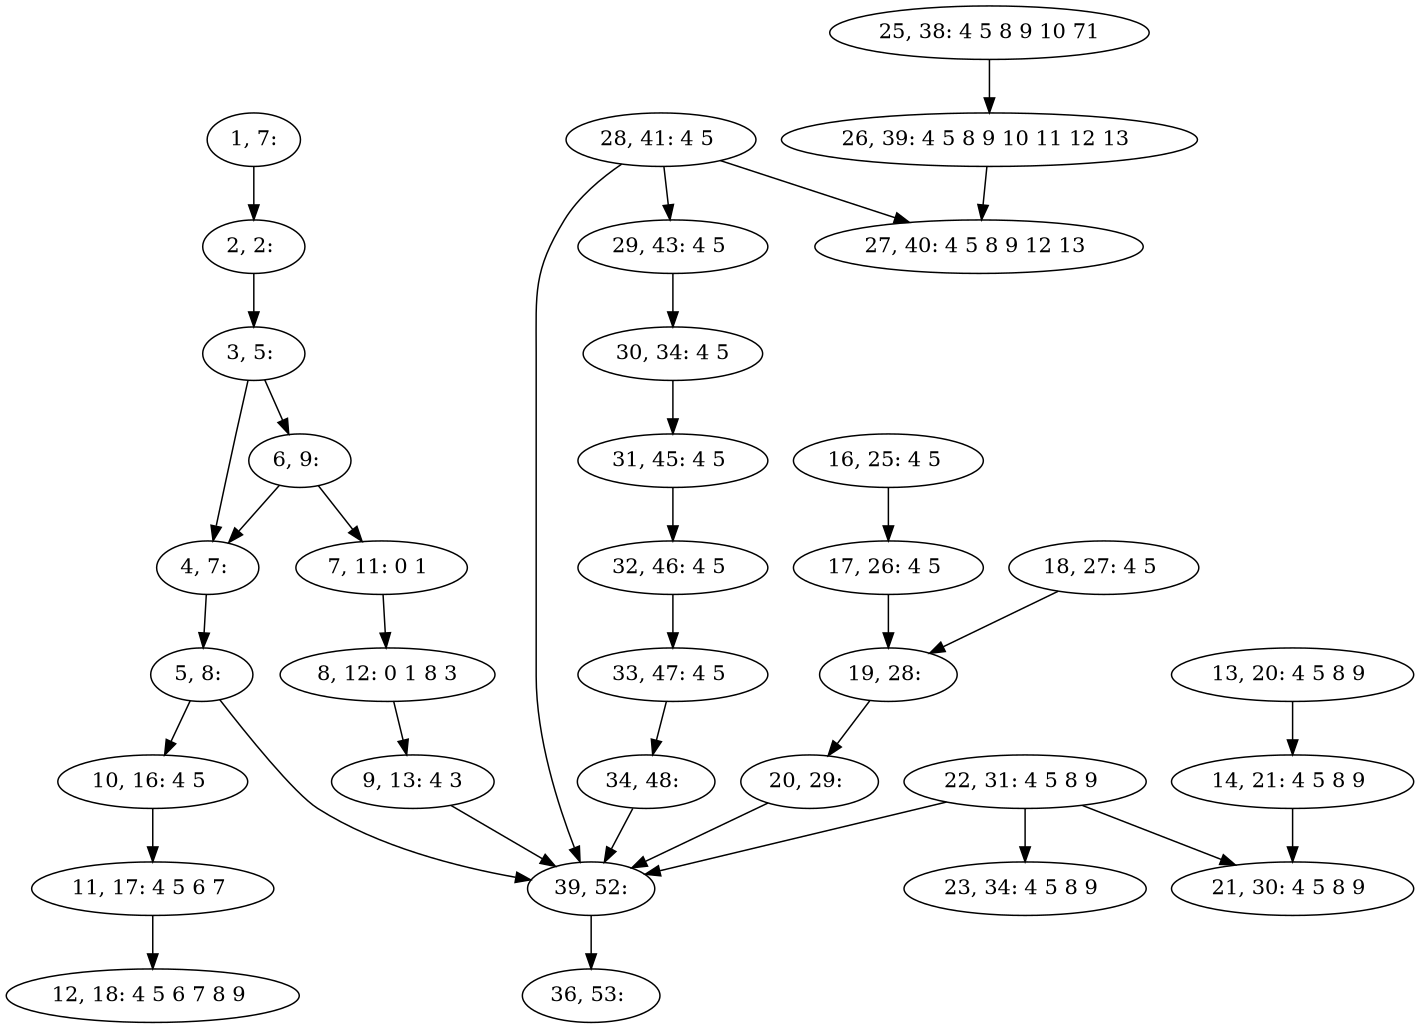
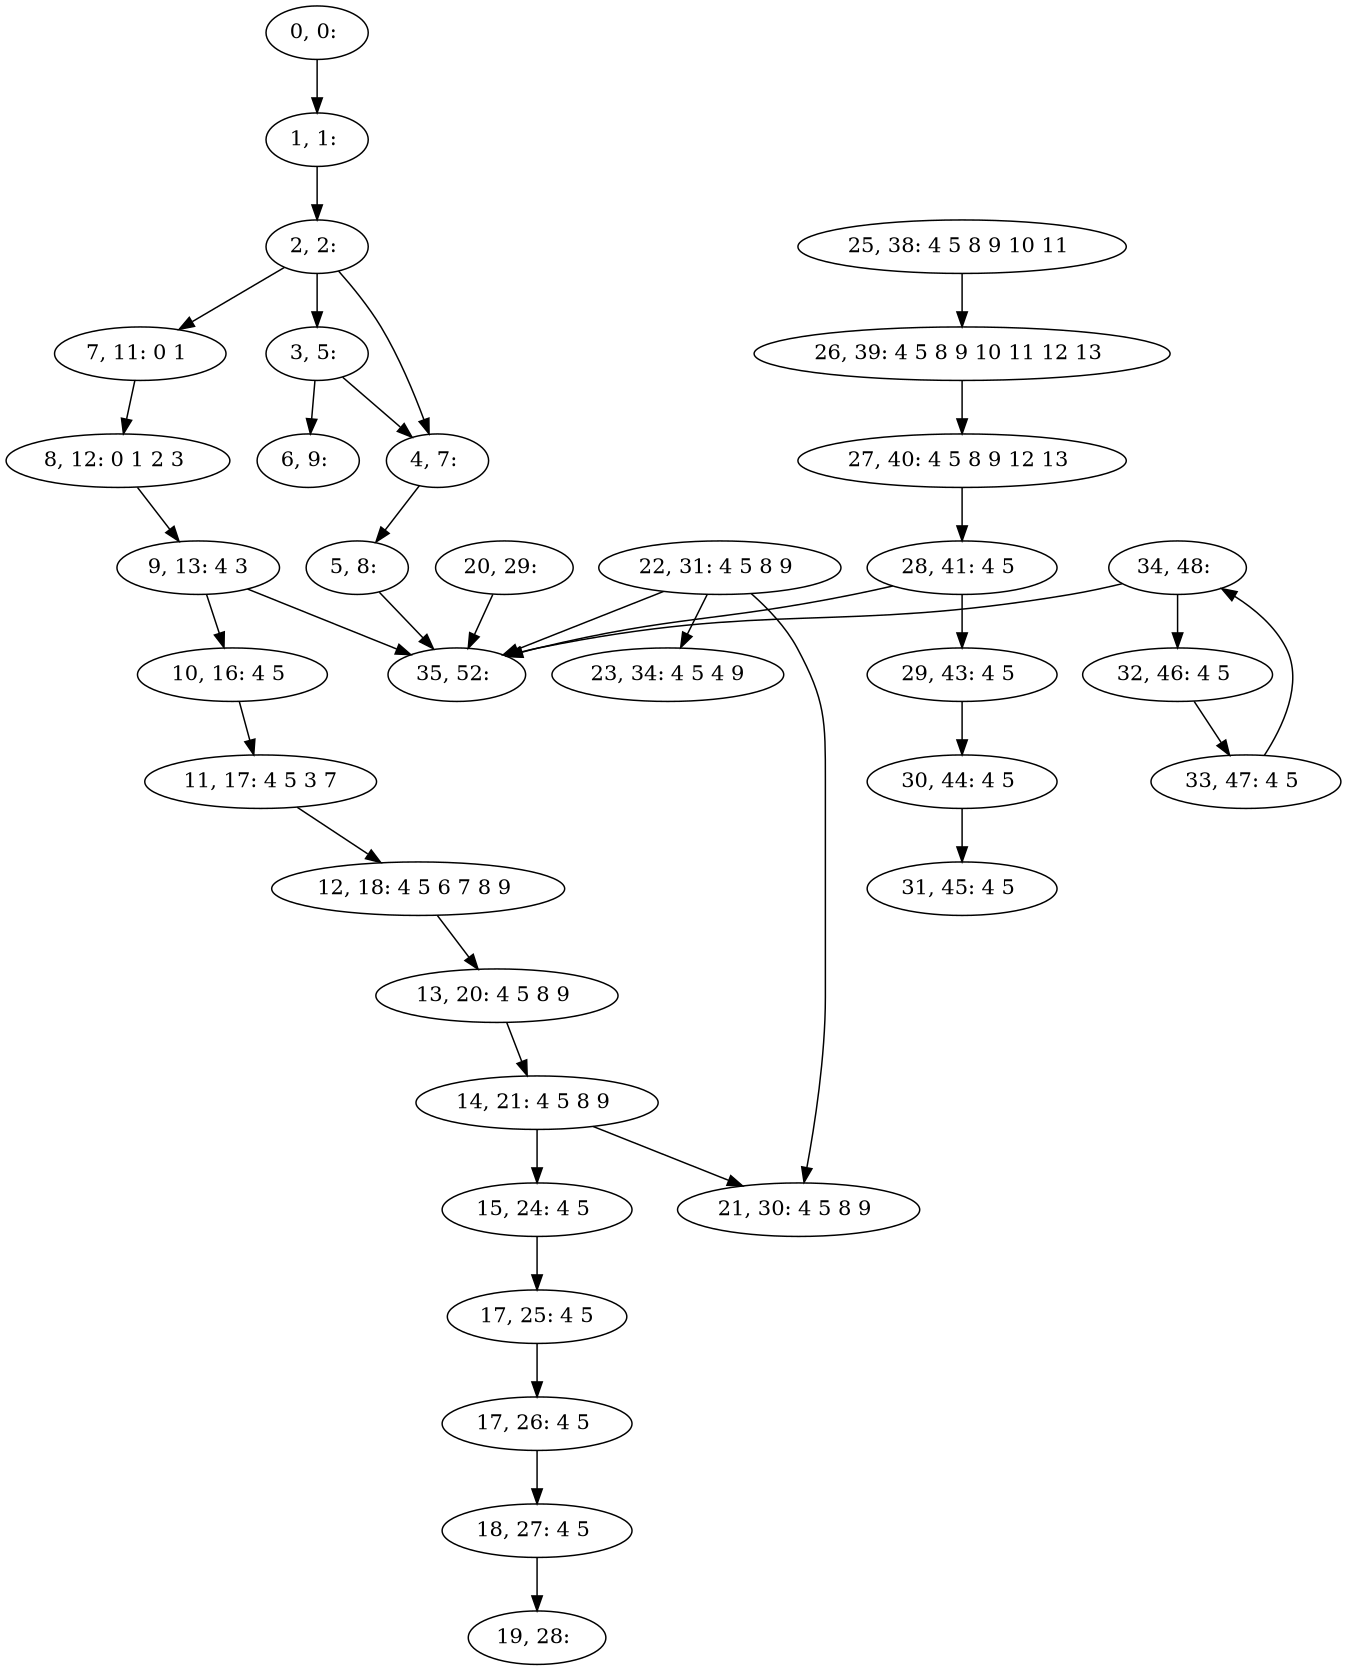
node "0, 0:": added
node "25, 38: 4 5 8 9 10 71": label "25, 38: 4 5 8 9 10 71" -> "25, 38: 4 5 8 9 10 11"
node "1, 7:": label "1, 7:" -> "1, 1:"
edge "28, 41: 4 5" -> "27, 40: 4 5 8 9 12 13": reversed
node "30, 34: 4 5": label "30, 34: 4 5" -> "30, 44: 4 5"
node "16, 25: 4 5": label "16, 25: 4 5" -> "17, 25: 4 5"
edge "31, 45: 4 5" -> "32, 46: 4 5": now "34, 48:" -> "32, 46: 4 5"
edge "6, 9:" -> "4, 7:": now "2, 2:" -> "4, 7:"
edge "6, 9:" -> "7, 11: 0 1": now "2, 2:" -> "7, 11: 0 1"
edge "17, 26: 4 5" -> "19, 28:": now "17, 26: 4 5" -> "18, 27: 4 5"
node "8, 12: 0 1 8 3": label "8, 12: 0 1 8 3" -> "8, 12: 0 1 2 3"
edge "5, 8:" -> "10, 16: 4 5": now "9, 13: 4 3" -> "10, 16: 4 5"
edge "19, 28:" -> "20, 29:": removed
node "11, 17: 4 5 6 7": label "11, 17: 4 5 6 7" -> "11, 17: 4 5 3 7"
node "39, 52:": label "39, 52:" -> "35, 52:"
node "23, 34: 4 5 8 9": label "23, 34: 4 5 8 9" -> "23, 34: 4 5 4 9"
edge "12, 18: 4 5 6 7 8 9" -> "13, 20: 4 5 8 9": added
node "36, 53:": removed
node "15, 24: 4 5": added
